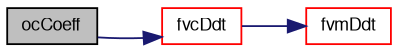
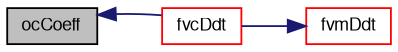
edge "ocCoeff" -> "fvcDdt": reversed
